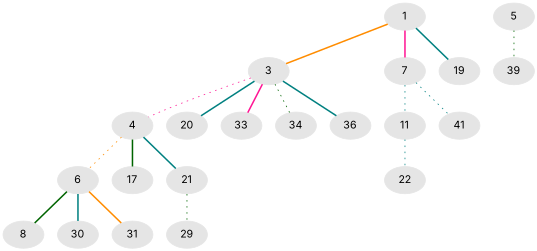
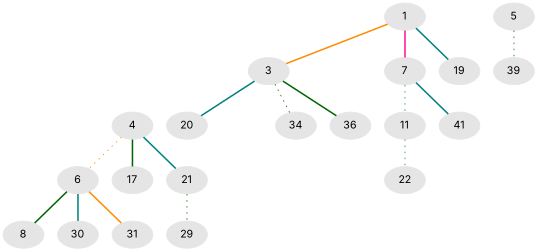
edge "3" -- "4": removed
edge "3" -- "36": color teal -> darkgreen
edge "7" -- "41": style dotted -> bold
node "33": removed
